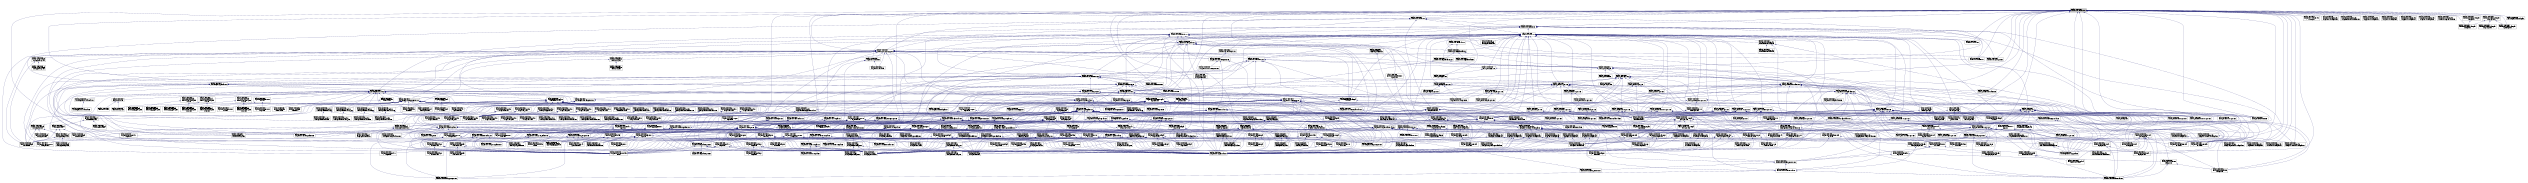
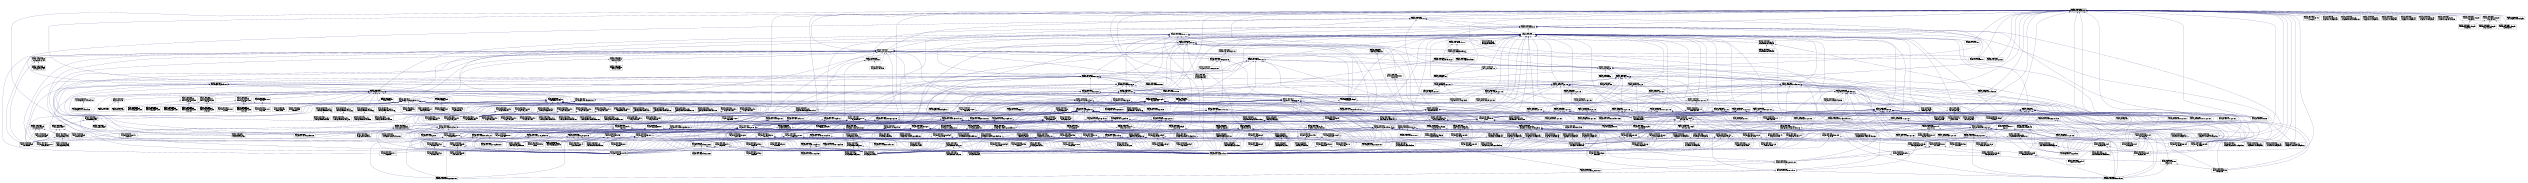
node "3example/Ipopt/Ipopt /src/LinAlg/IpMultiVectorMatrix.cpp": label "3example/Ipopt/Ipopt /src/LinAlg/IpMultiVectorMatrix.cpp" -> "3rdParty/Ipopt/Ipopt /src/LinAlg/IpMultiVectorMatrix.cpp"
